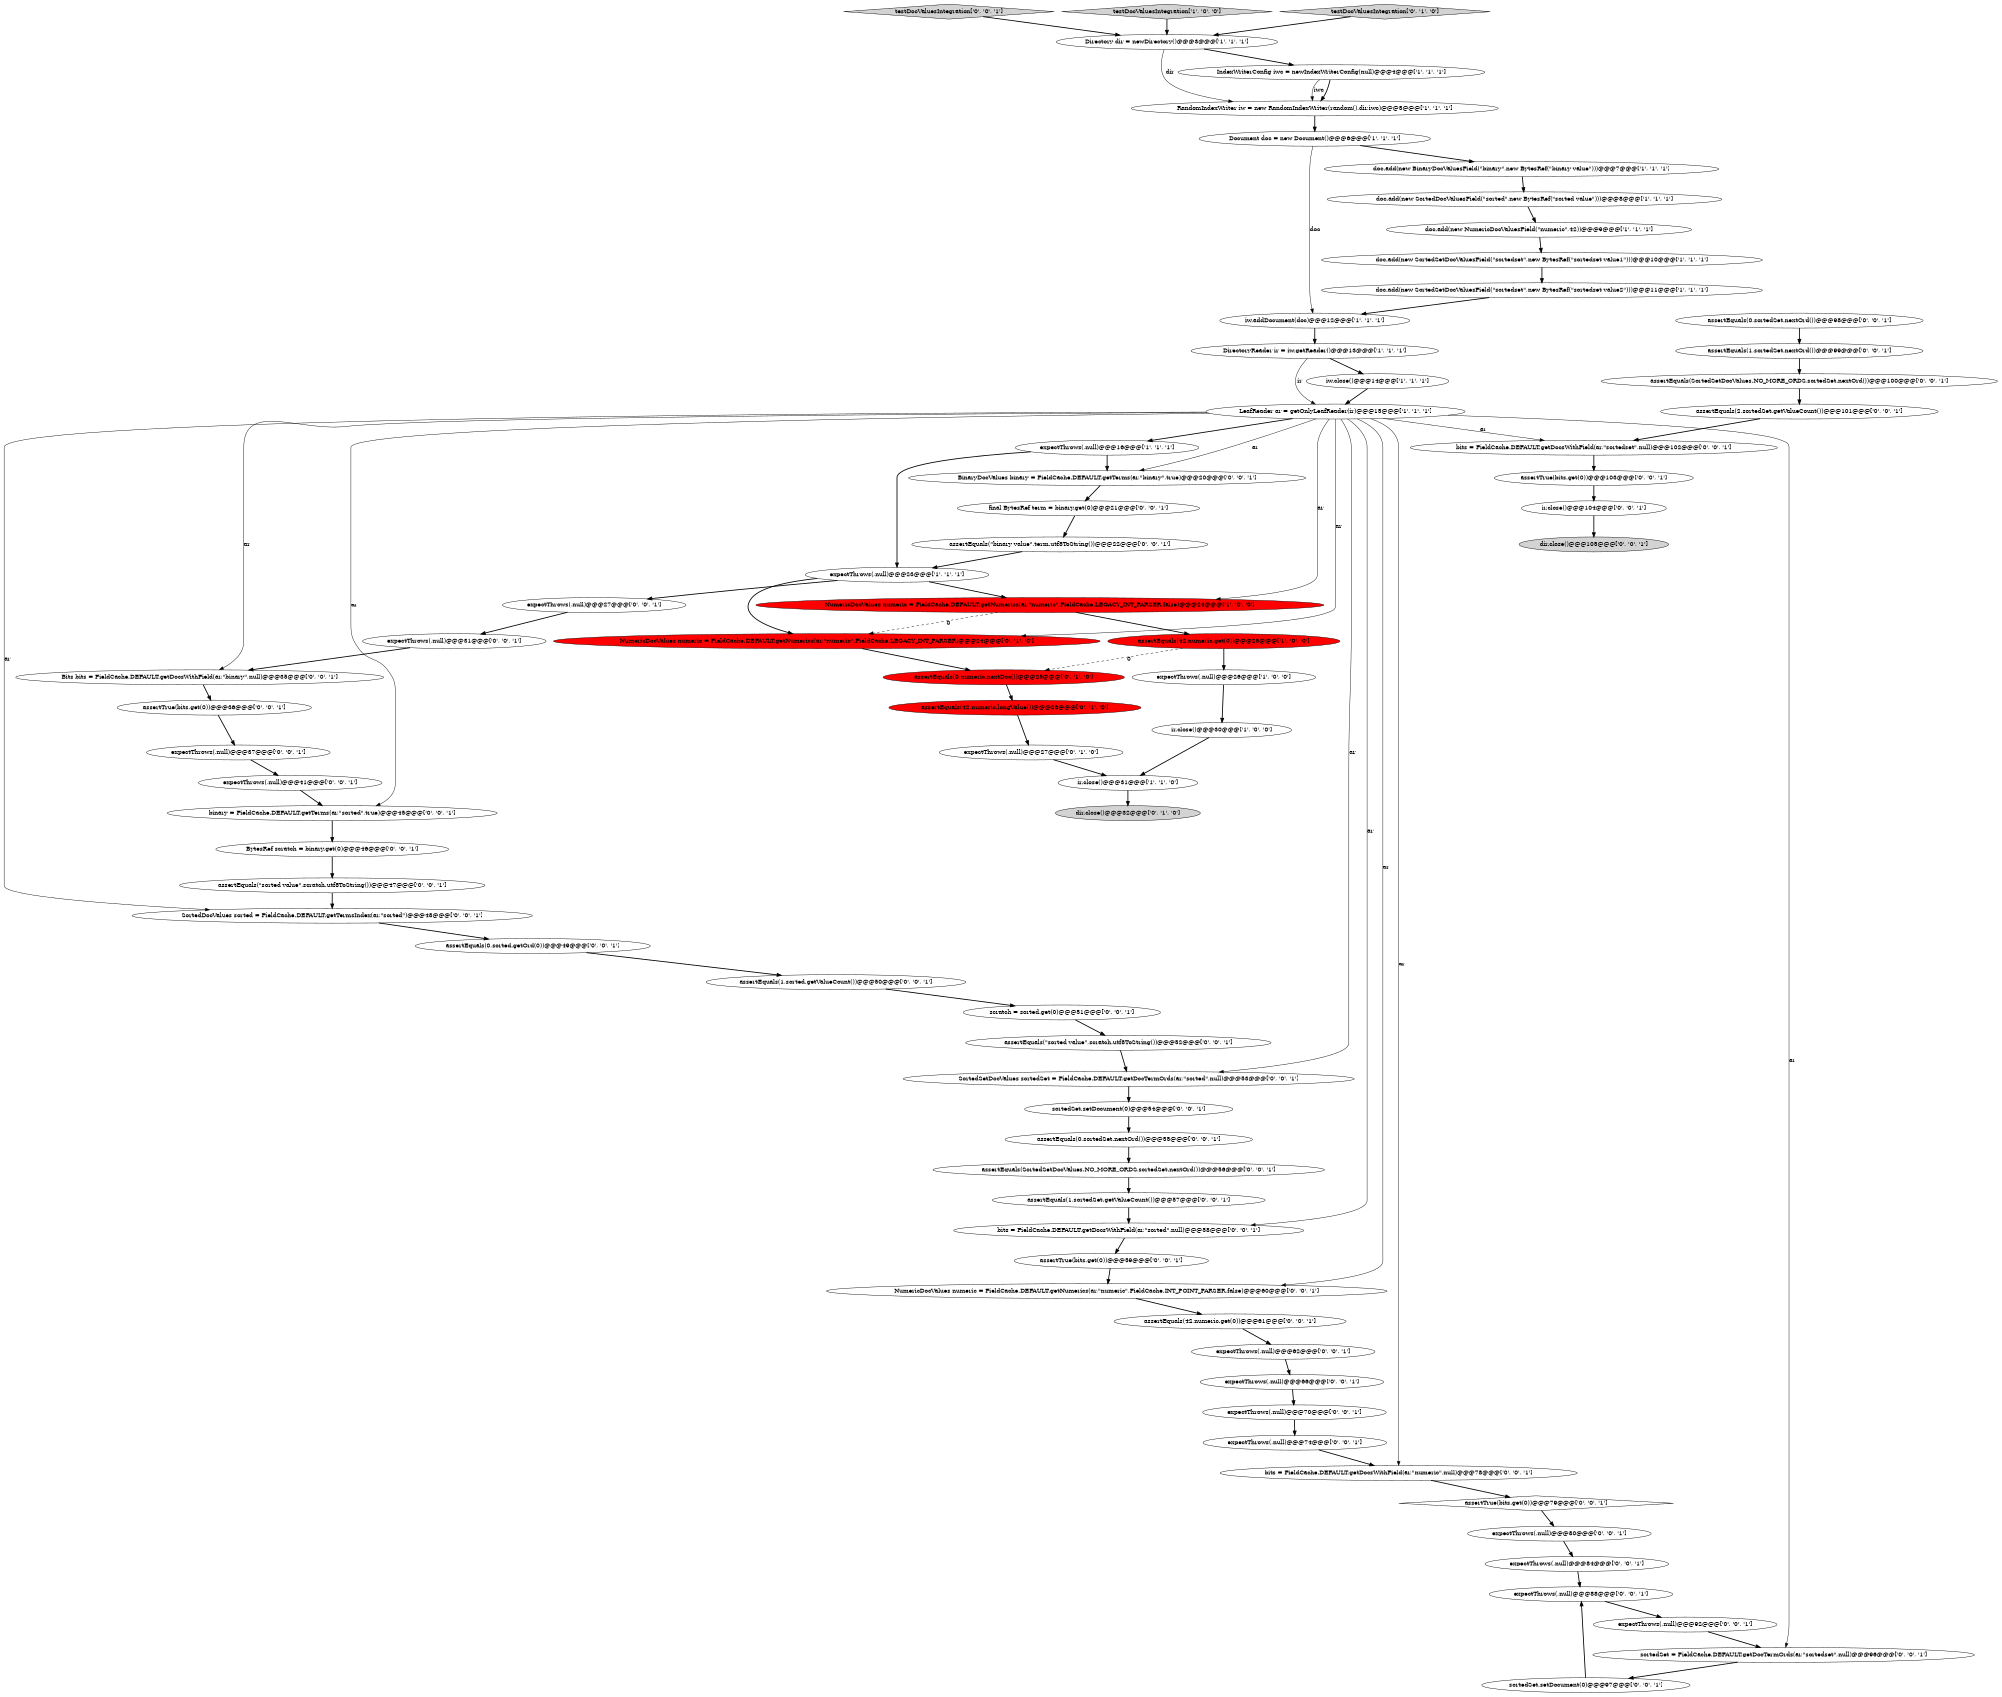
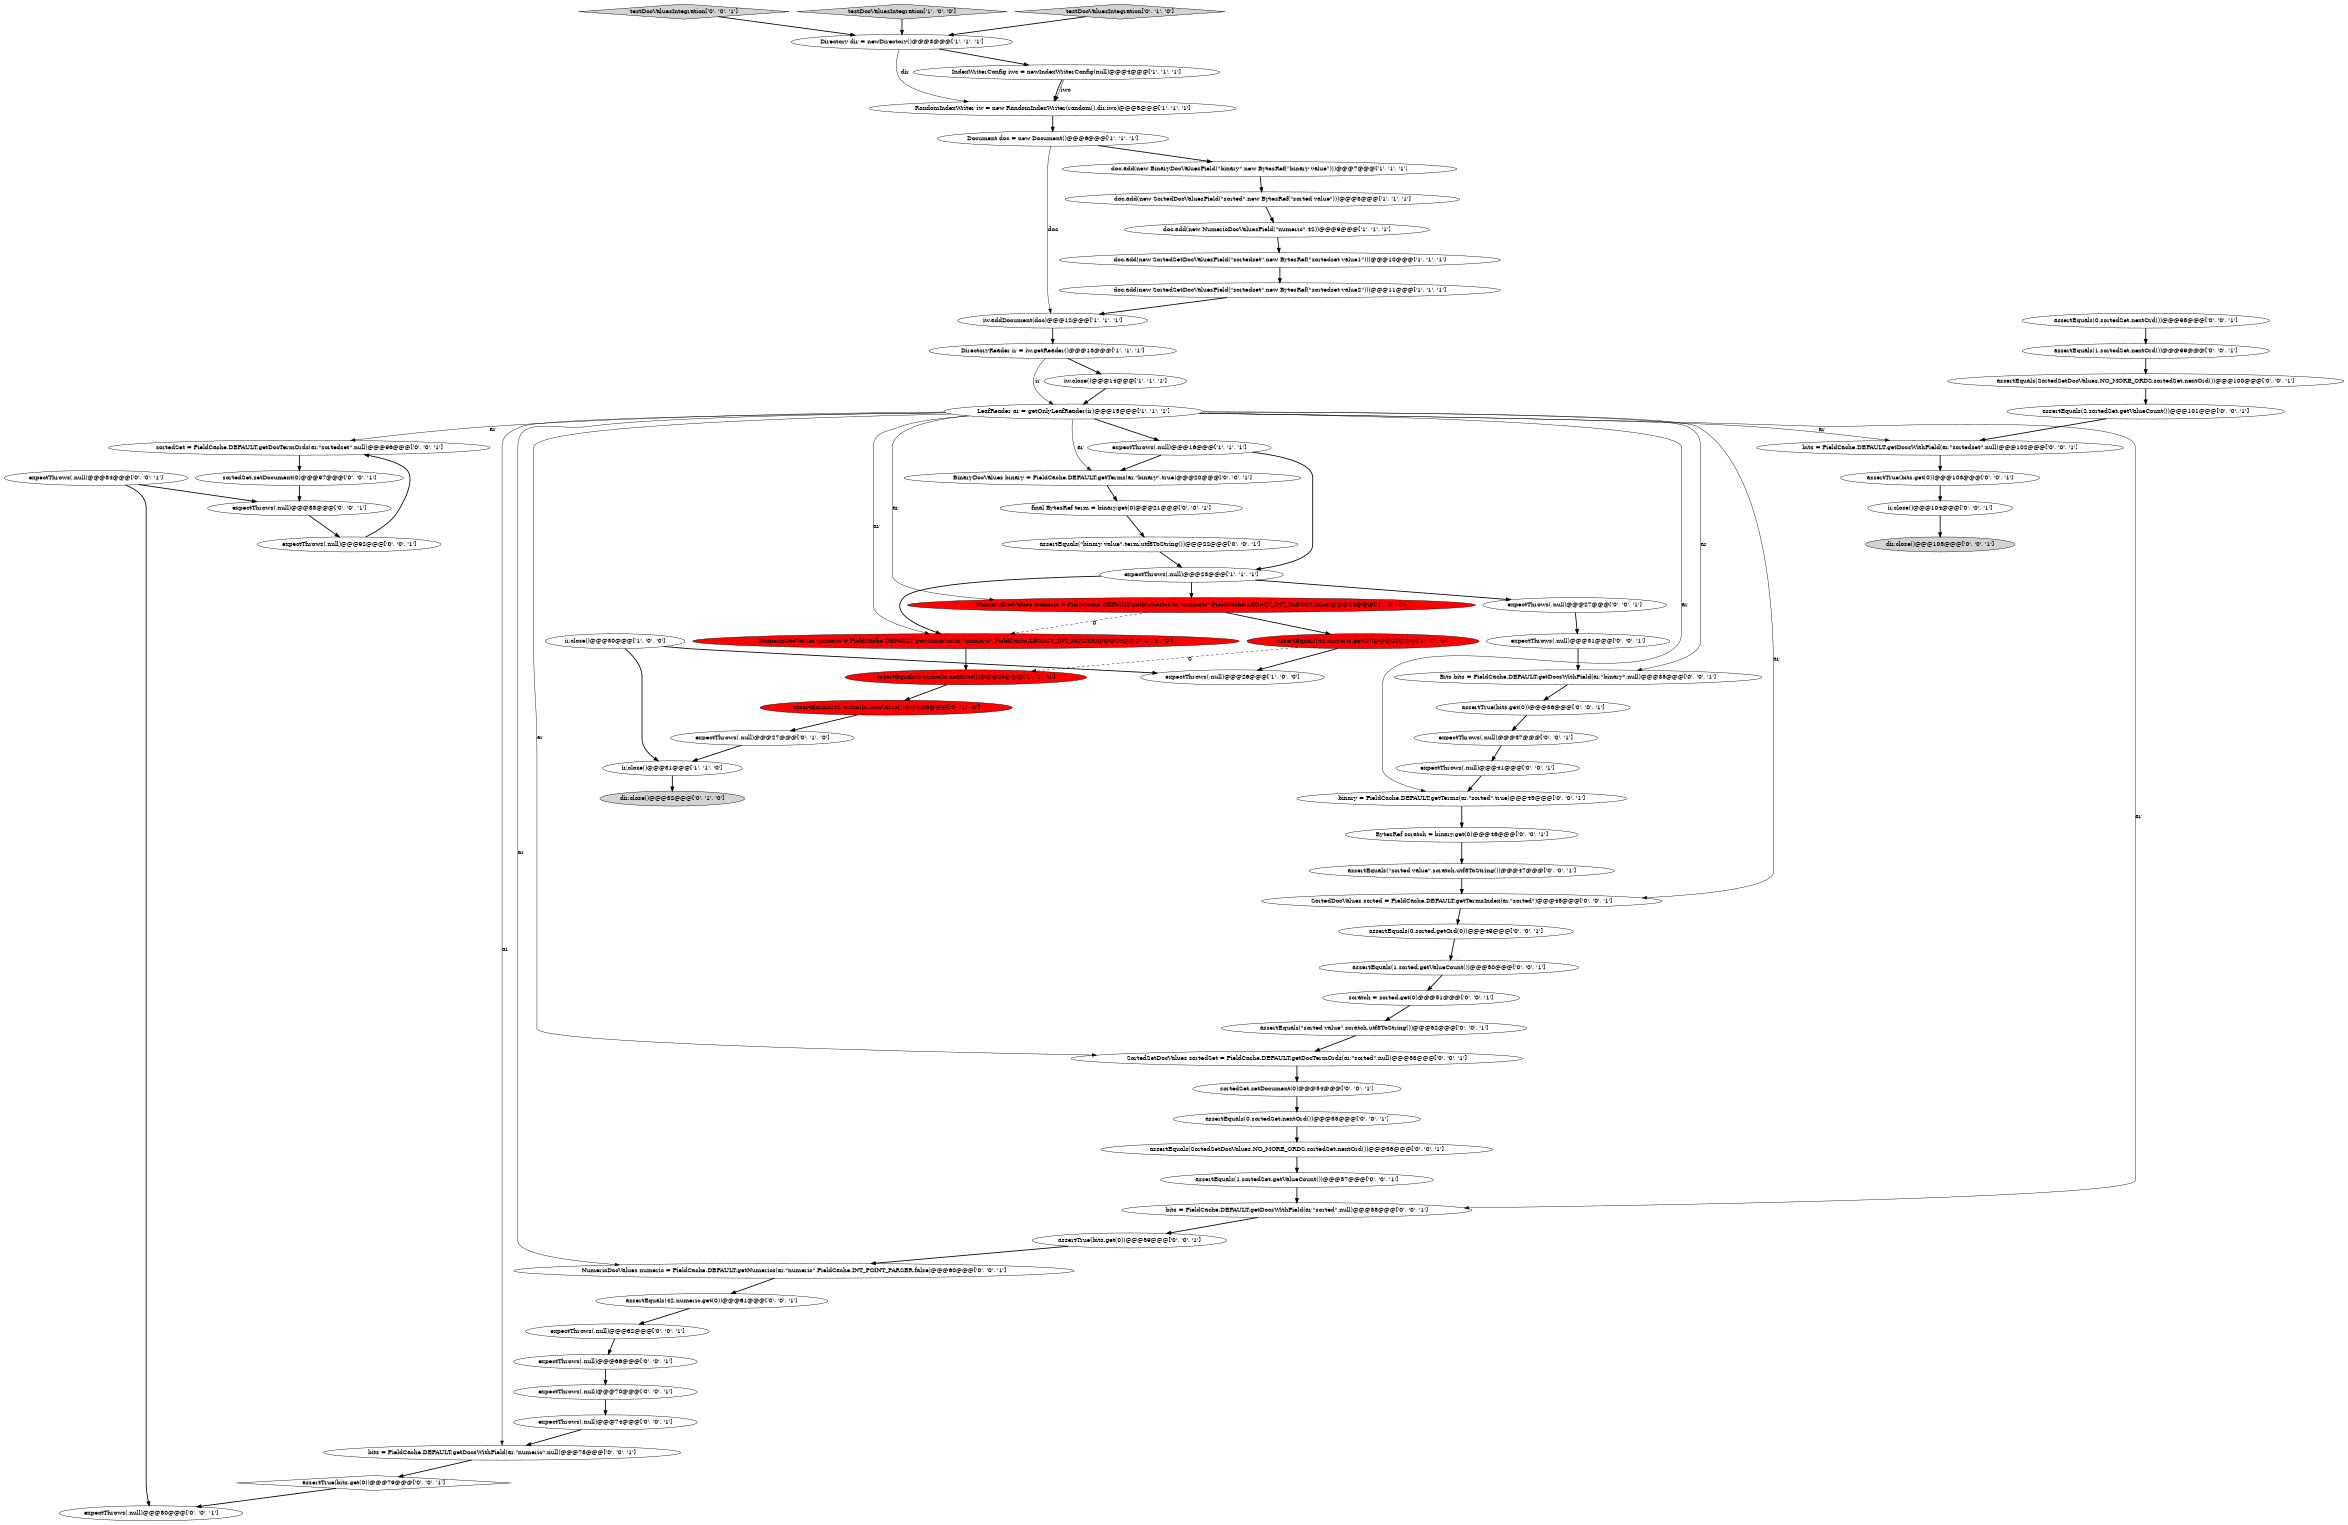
edge "expectThrows(,null)@@@26@@@['1', '0', '0']" -> "ir.close()@@@30@@@['1', '0', '0']": reversed
edge "expectThrows(,null)@@@80@@@['0', '0', '1']" -> "expectThrows(,null)@@@84@@@['0', '0', '1']": reversed
